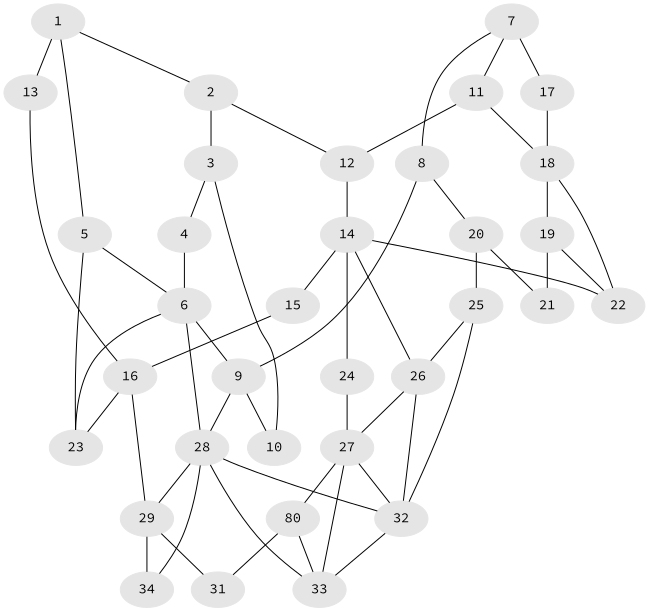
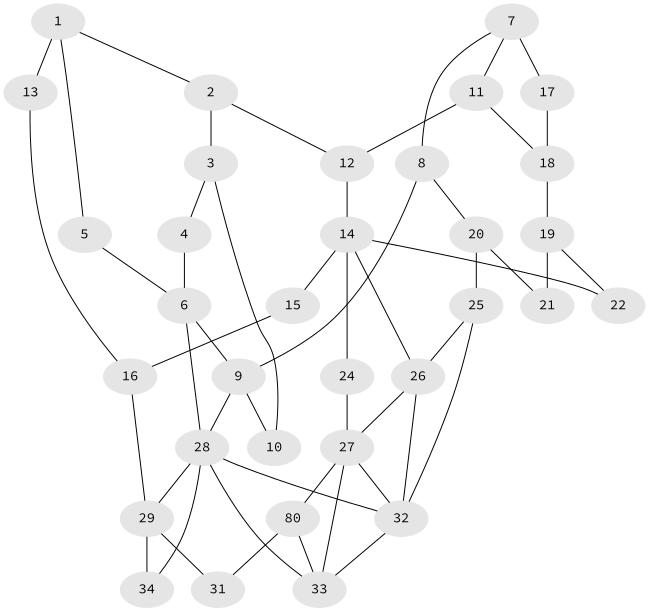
edge "18" -- "22": removed
node "23": removed
